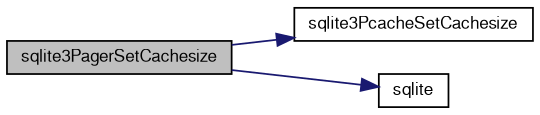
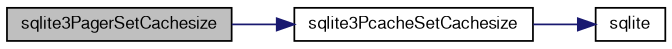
edge "sqlite3PagerSetCachesize" -> "sqlite": now "sqlite3PcacheSetCachesize" -> "sqlite"
